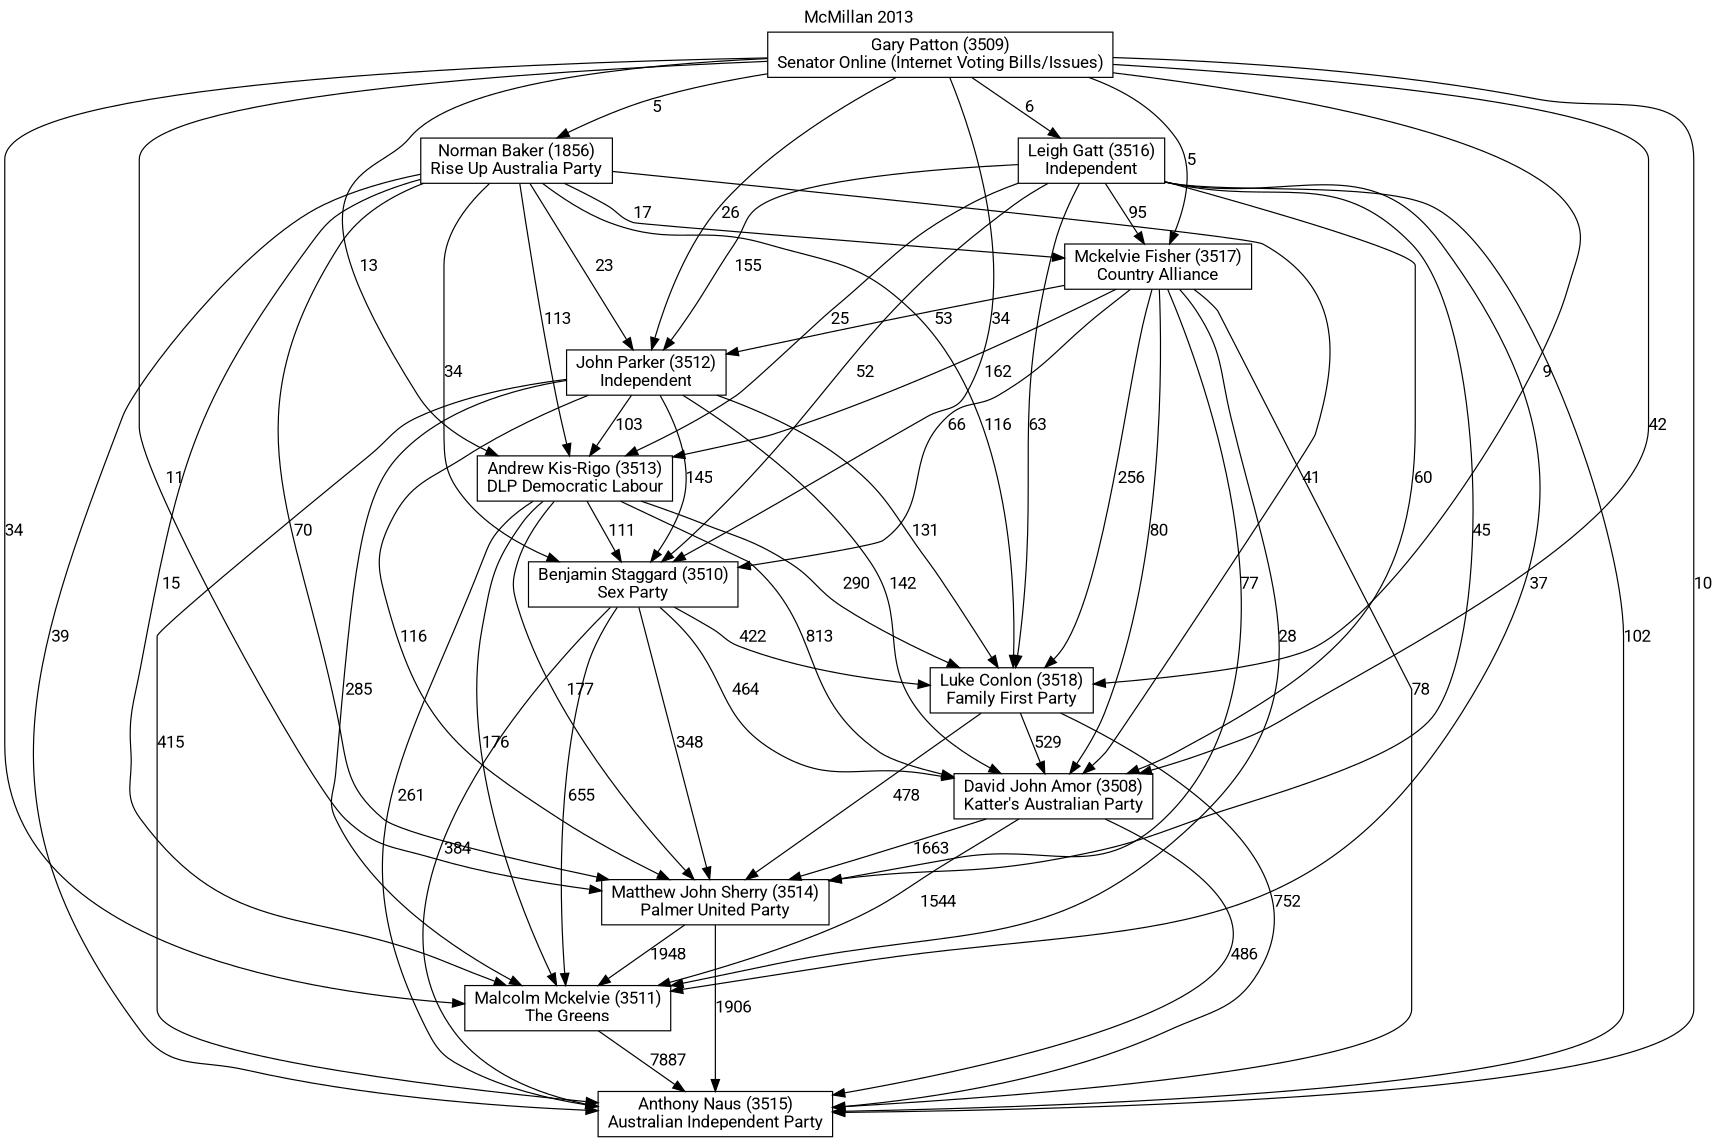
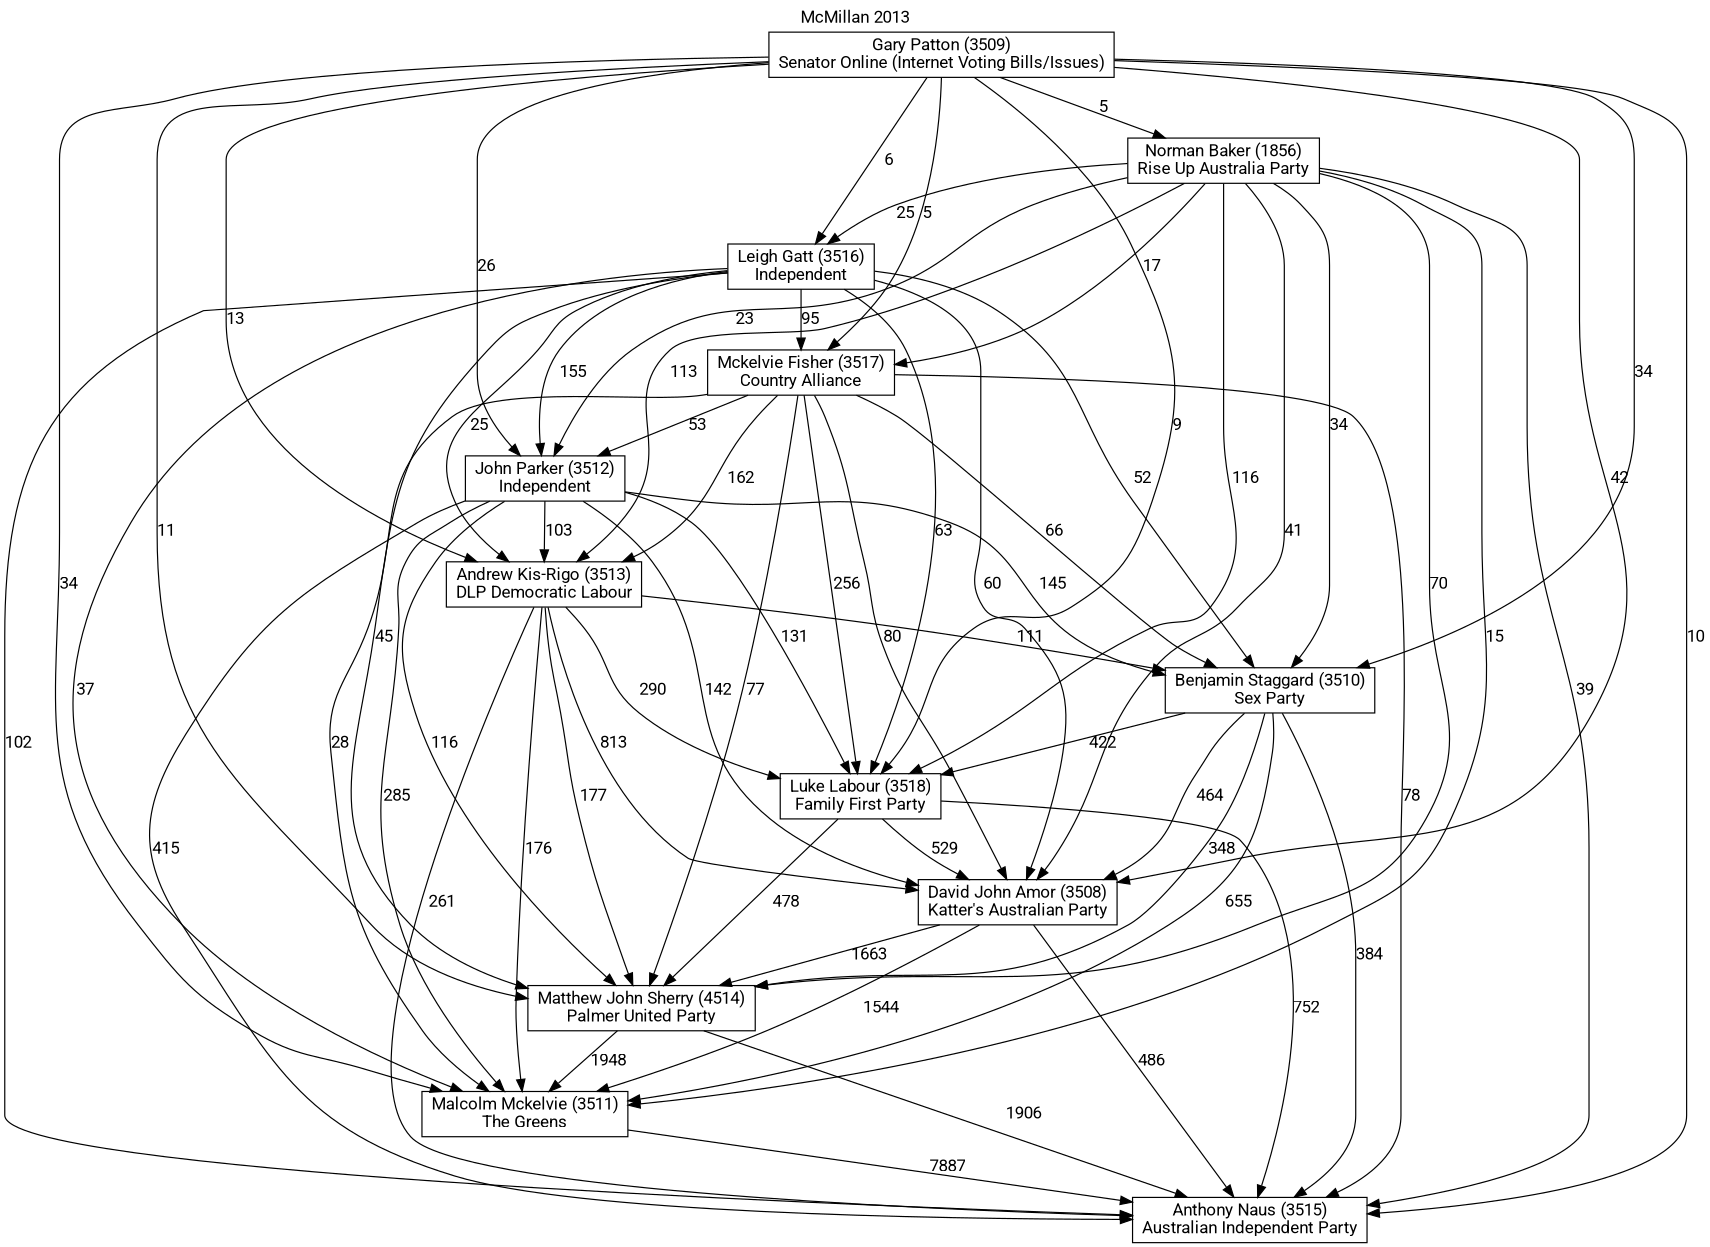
edge "Norman Baker (1856) Rise Up Australia Party" -> "Leigh Gatt (3516) Independent": added, label "25"
node "Luke Conlon (3518) Family First Party": label "Luke Conlon (3518) Family First Party" -> "Luke Labour (3518) Family First Party"
node "Matthew John Sherry (3514) Palmer United Party": label "Matthew John Sherry (3514) Palmer United Party" -> "Matthew John Sherry (4514) Palmer United Party"
